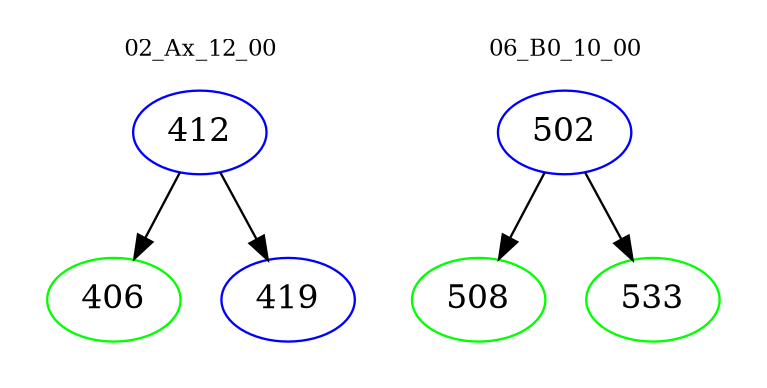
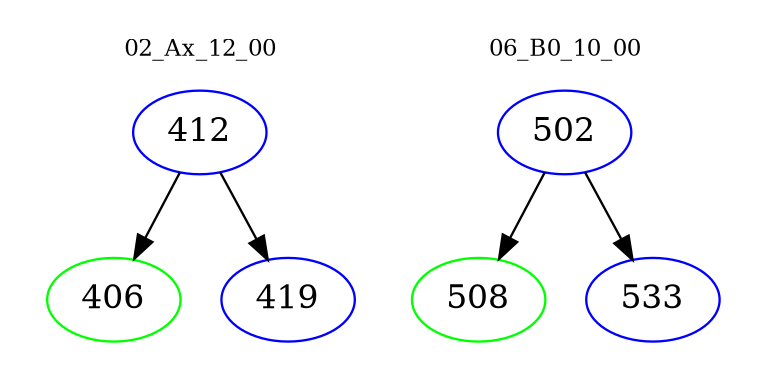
node "533": color green -> blue
